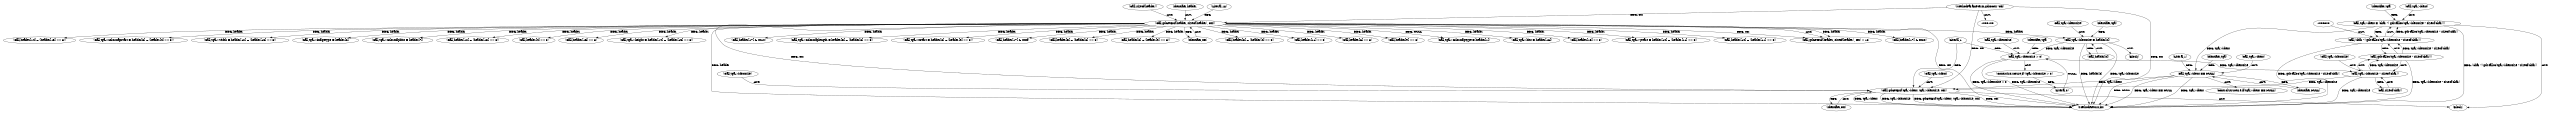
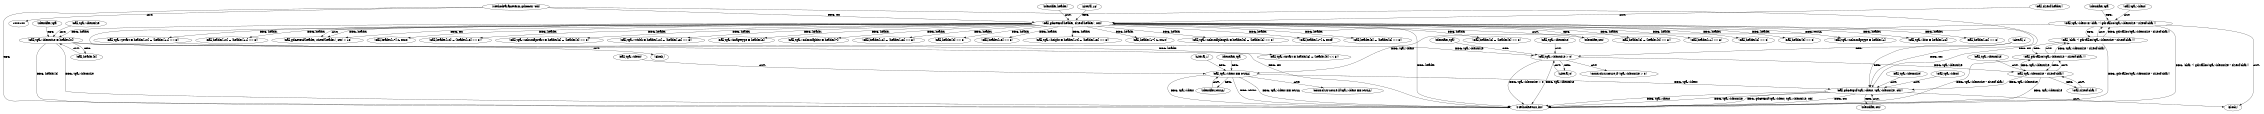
node "1000328": removed
edge "(Call,gdGetBuf(header, sizeof(header), ctx))" -> "(Call,tga->xstart = header[8] + (header[9] << 8))": now "(Call,tga->ystart = header[10] + (header[11] << 8))" -> "(Call,tga->xstart = header[8] + (header[9] << 8))"
edge "(MethodParameterIn,gdIOCtx *ctx)" -> "(MethodReturn,int)": label "DDG: ctx" -> "CFG: "
edge "(Call,gdMalloc(tga->identsize * sizeof(char)))" -> "(Call,tga->identsize * sizeof(char))": label "AST: " -> "CFG: "
edge "(Literal,0)" -> "(Call,tga->identsize > 0)": label "NULL: " -> "AST: "
edge "(ControlStructure,if (tga->identsize > 0))" -> "(Literal,0)": now "(Call,tga->identsize > 0)" -> "(Literal,0)"
